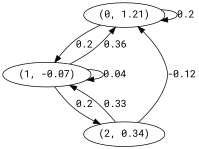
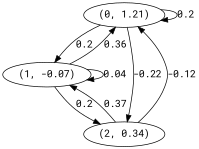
edge "(0, 1.21)" -> "(2, 0.34)": added, label "-0.22"
edge "(2, 0.34)" -> "(1, -0.07)": label "0.33" -> "0.37"
